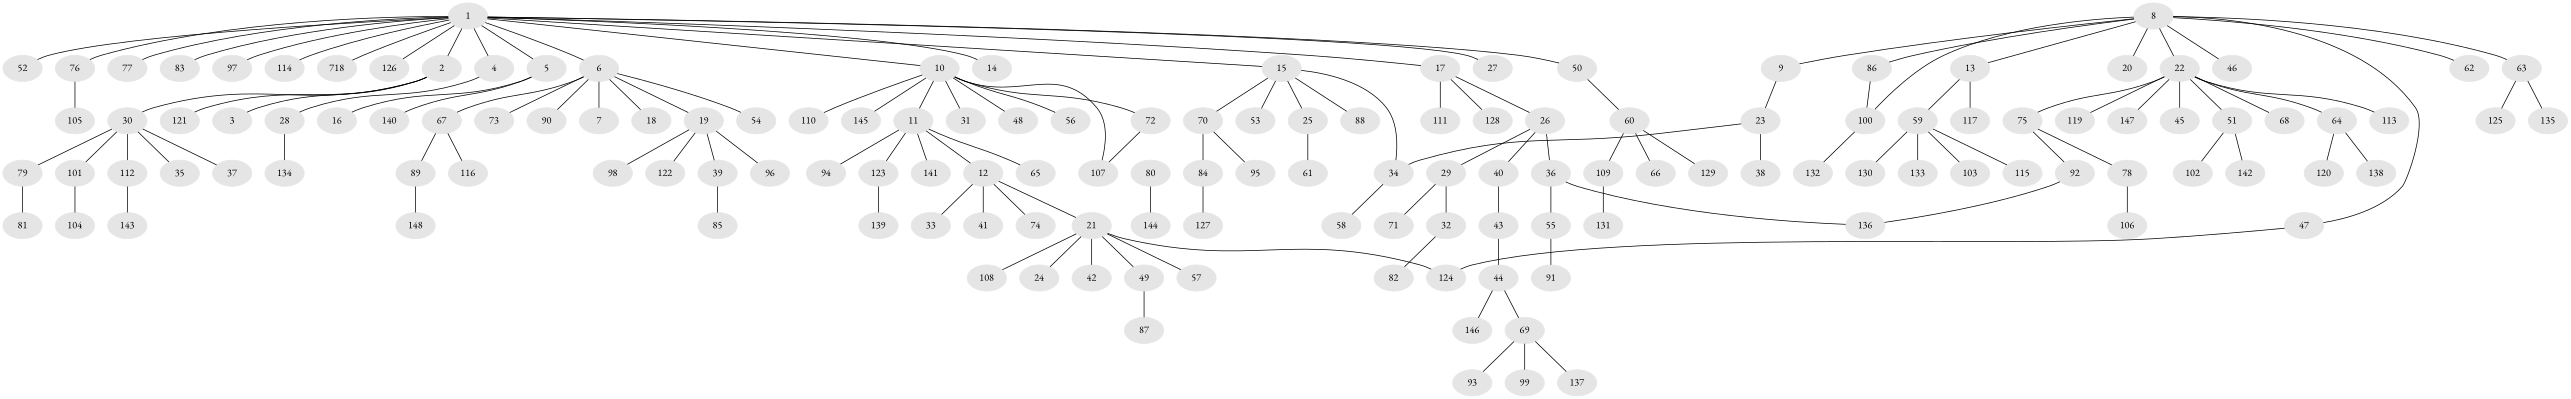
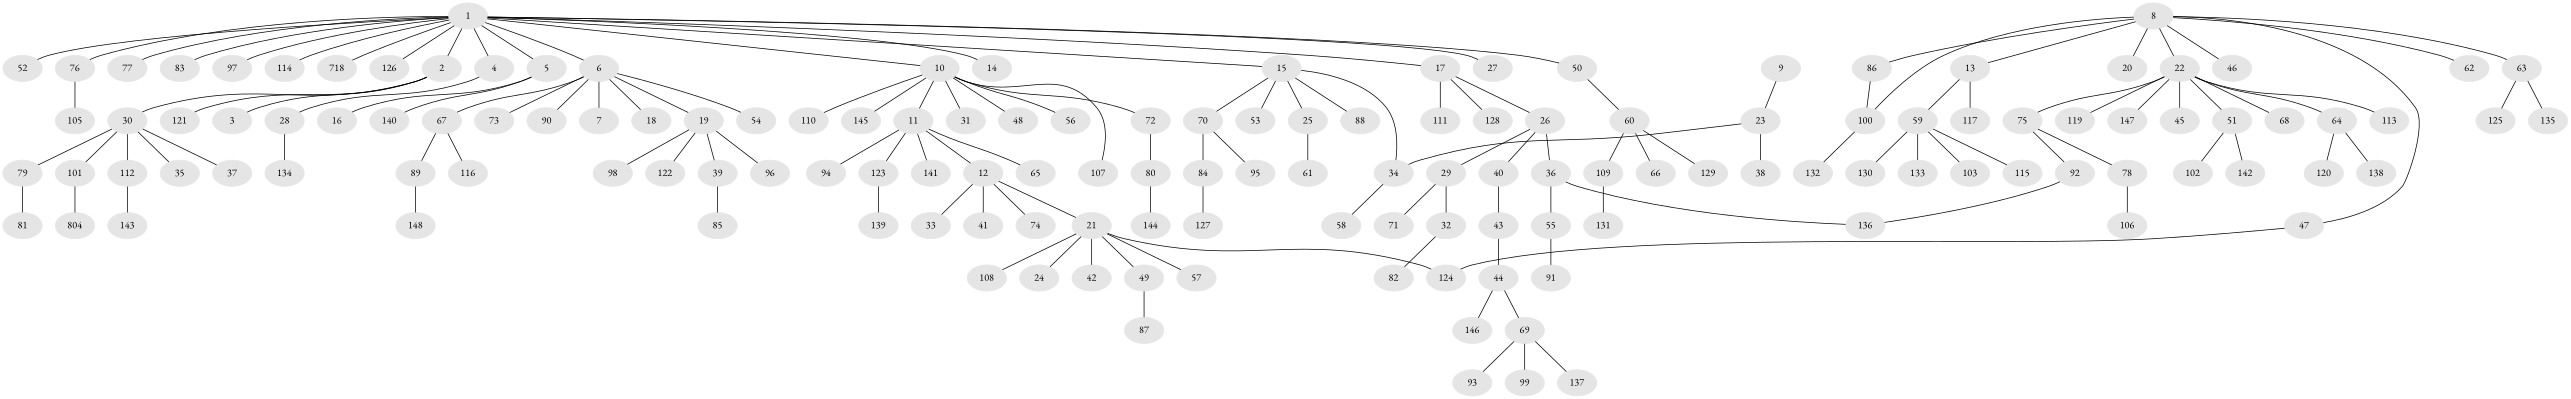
edge "8" -- "9": removed
edge "72" -- "107": now "72" -- "80"
node "104": label "104" -> "804"
